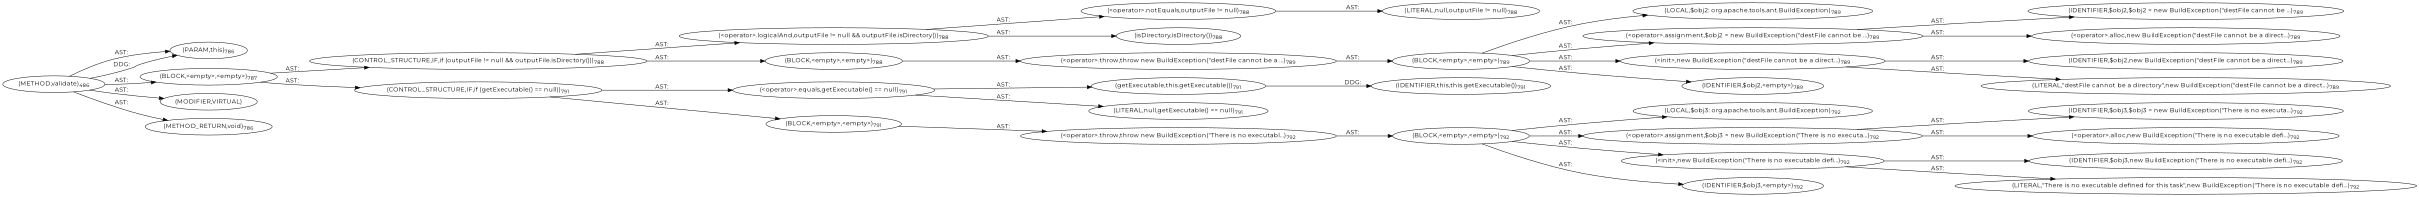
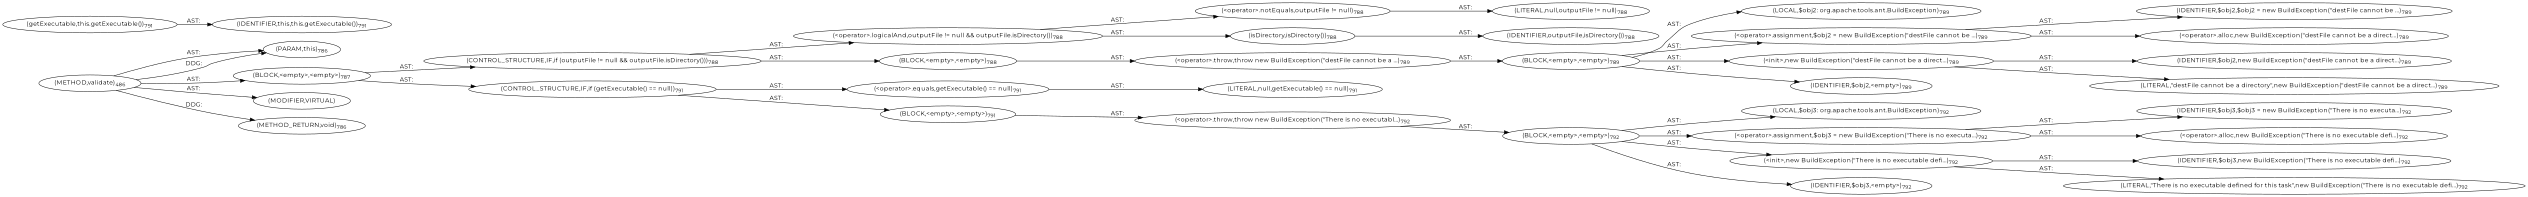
node "(IDENTIFIER,outputFile,isDirectory())": added
edge "(getExecutable,this.getExecutable())" -> "(IDENTIFIER,this,this.getExecutable())": label "DDG: " -> "AST: "
edge "(<operator>.equals,getExecutable() == null)" -> "(getExecutable,this.getExecutable())": removed, label "AST:"
edge "(METHOD,validate)" -> "(METHOD_RETURN,void)": label "AST: " -> "DDG: "
